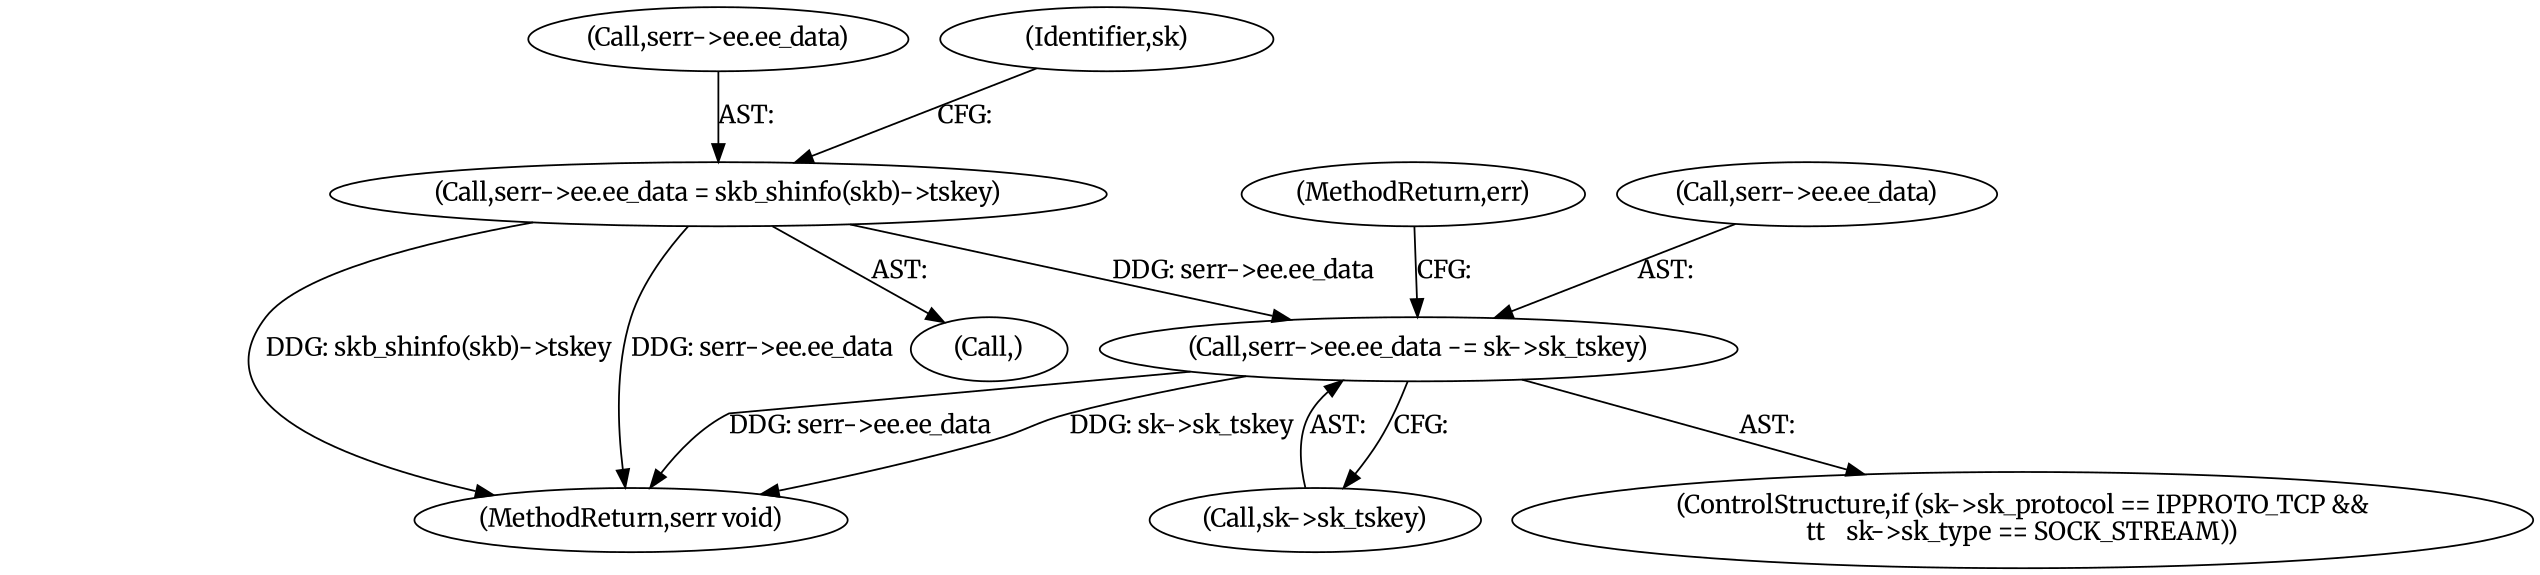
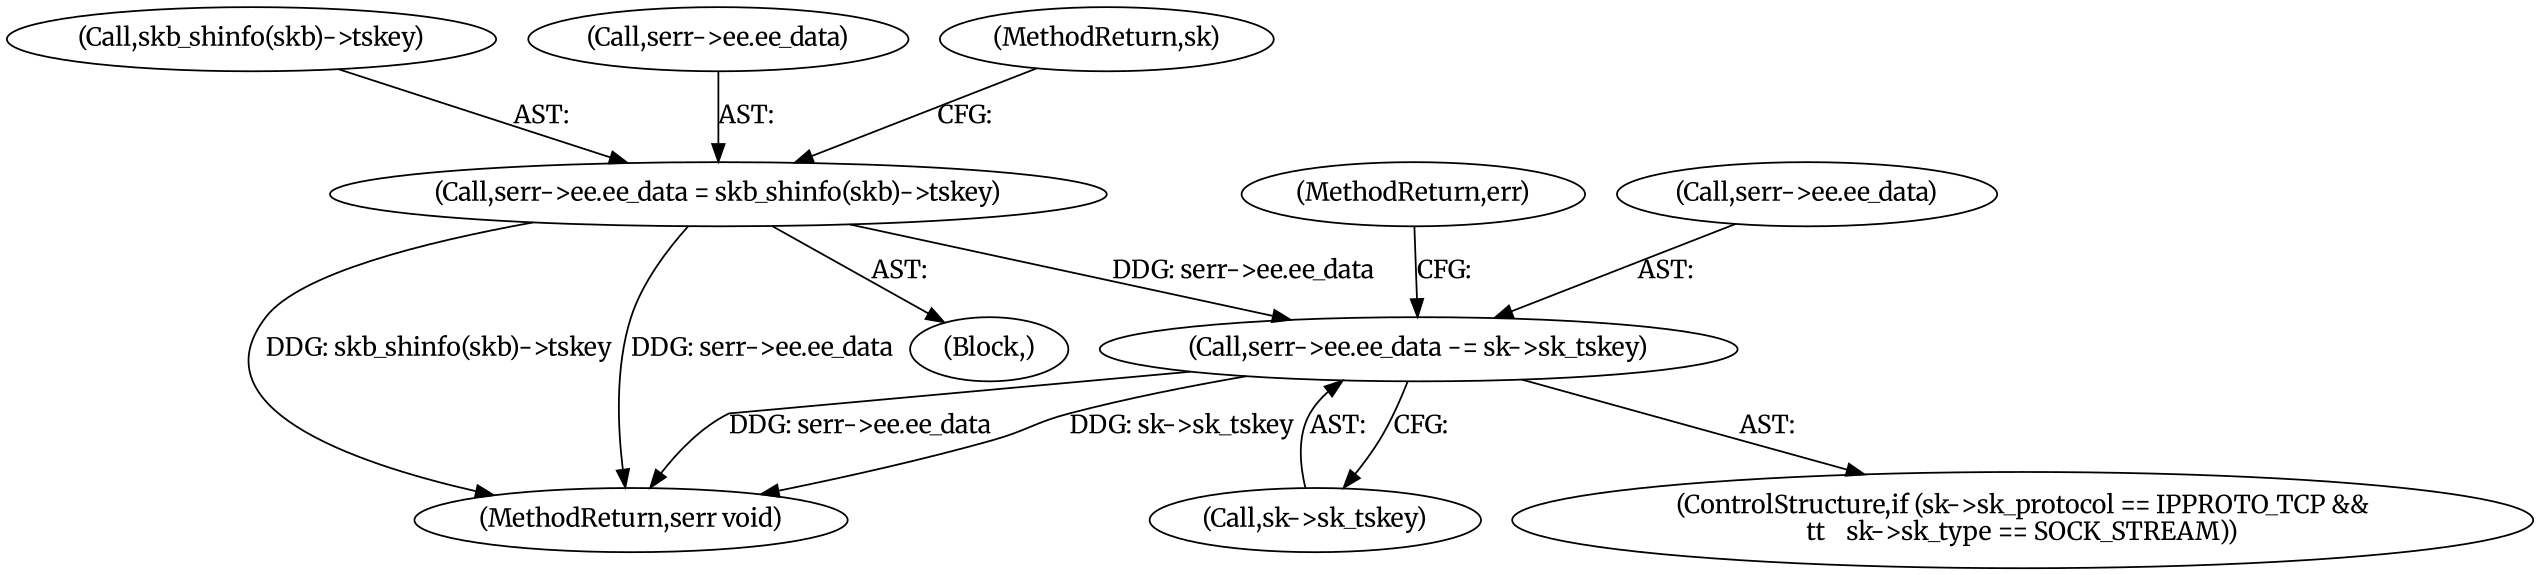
node "(Call,skb_shinfo(skb)->tskey)": added
node "(Identifier,sk)": label "(Identifier,sk)" -> "(MethodReturn,sk)"
node "(Call,)": label "(Call,)" -> "(Block,)"
